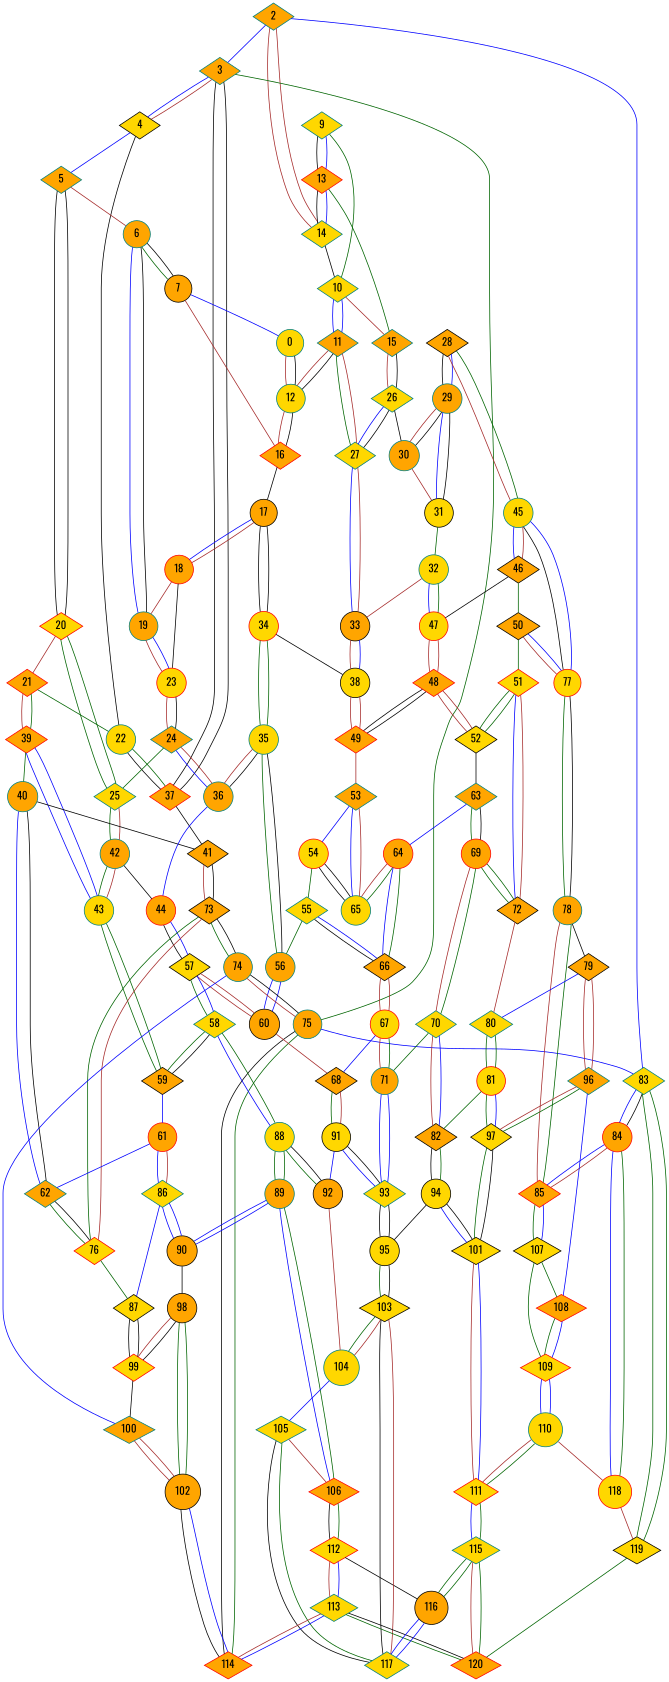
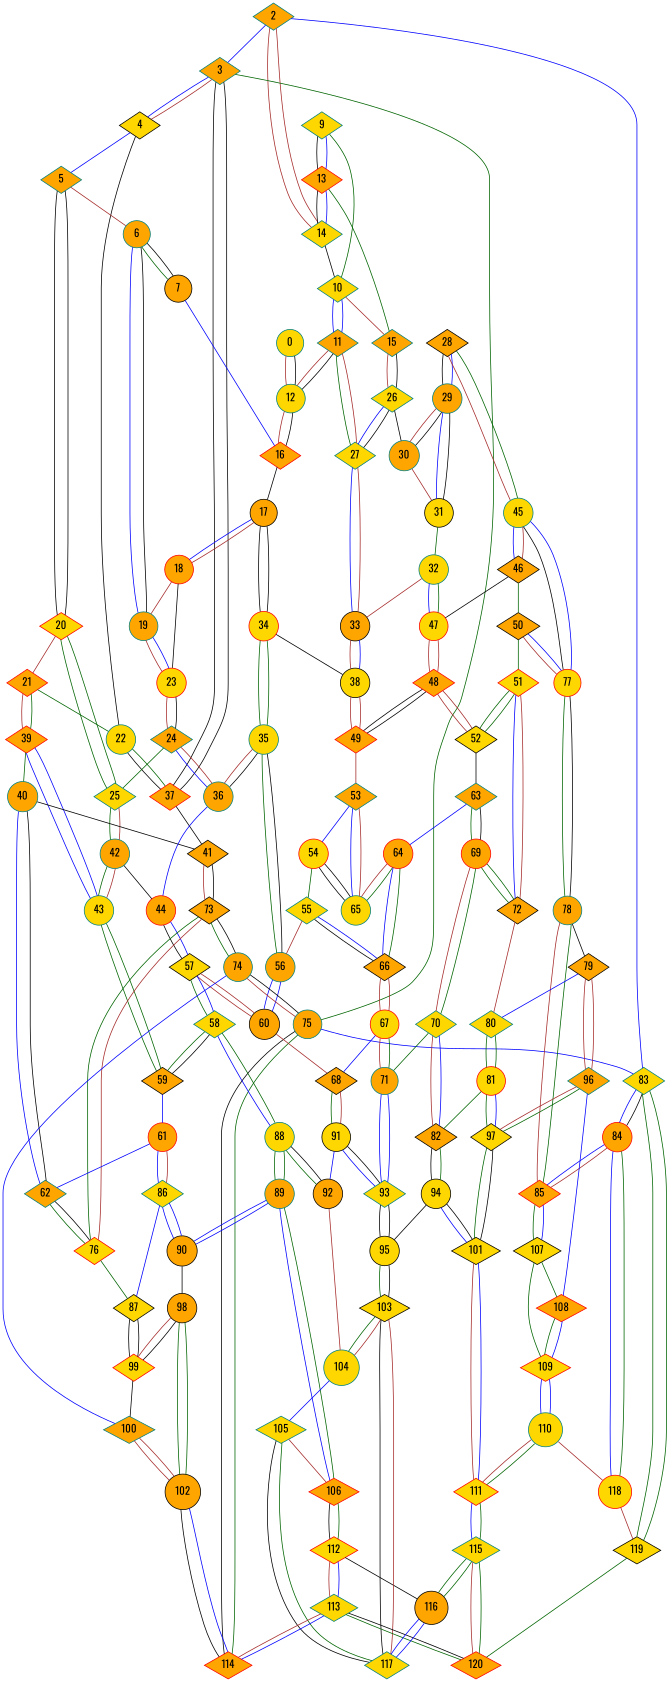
edge "7" -- "0": removed
edge "7" -- "16": color brown -> blue
edge "55" -- "56": color darkgreen -> brown
